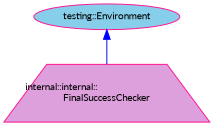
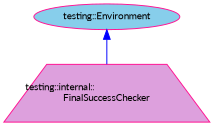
node "internal::internal:: FinalSuccessChecker": label "internal::internal:: FinalSuccessChecker" -> "testing::internal:: FinalSuccessChecker"
